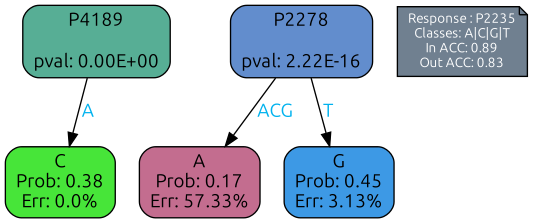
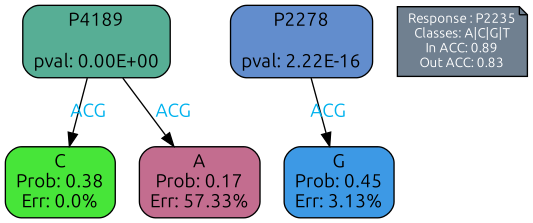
edge "P2278 pval: 2.22E-16" -> "A Prob: 0.17 Err: 57.33%": now "P4189 pval: 0.00E+00" -> "A Prob: 0.17 Err: 57.33%"
edge "P4189 pval: 0.00E+00" -> "C Prob: 0.38 Err: 0.0%": label "A" -> "ACG"
edge "P2278 pval: 2.22E-16" -> "G Prob: 0.45 Err: 3.13%": label "T" -> "ACG"
